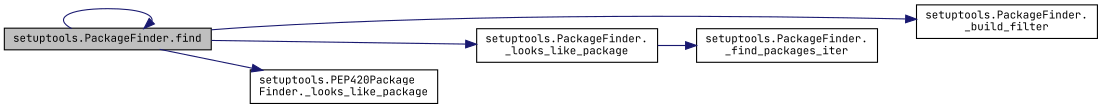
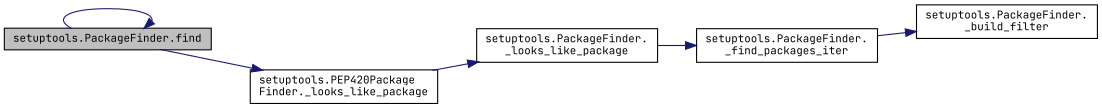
edge "setuptools.PackageFinder.find" -> "setuptools.PackageFinder. _build_filter": now "setuptools.PackageFinder. _find_packages_iter" -> "setuptools.PackageFinder. _build_filter"
edge "setuptools.PackageFinder.find" -> "setuptools.PackageFinder. _looks_like_package": now "setuptools.PEP420Package Finder._looks_like_package" -> "setuptools.PackageFinder. _looks_like_package"
